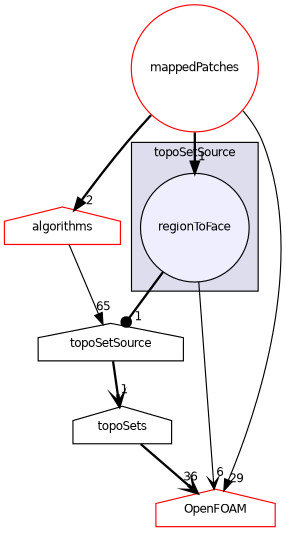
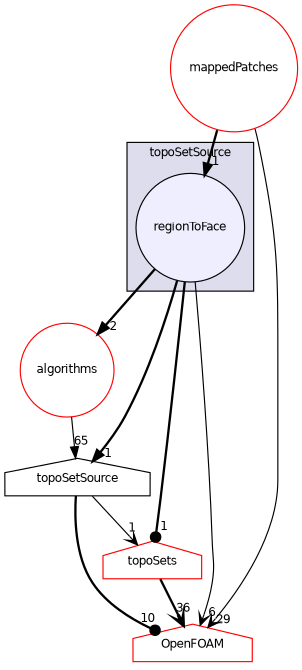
edge "mappedPatches" -> "algorithms": now "regionToFace" -> "algorithms"
node "algorithms": shape house -> circle
edge "mappedPatches" -> "OpenFOAM": arrowhead normal -> vee
edge "regionToFace" -> "topoSetSource": arrowhead dot -> normal
edge "topoSetSource" -> "topoSets": style bold -> solid
edge "regionToFace" -> "topoSets": added
node "topoSets": color black -> red
edge "topoSetSource" -> "OpenFOAM": added
